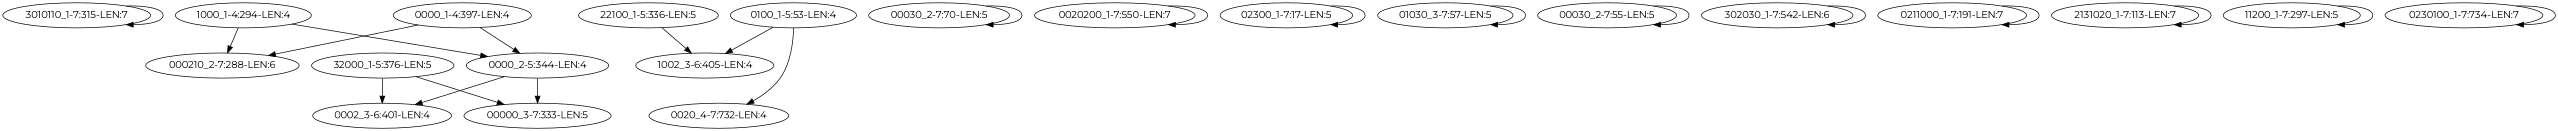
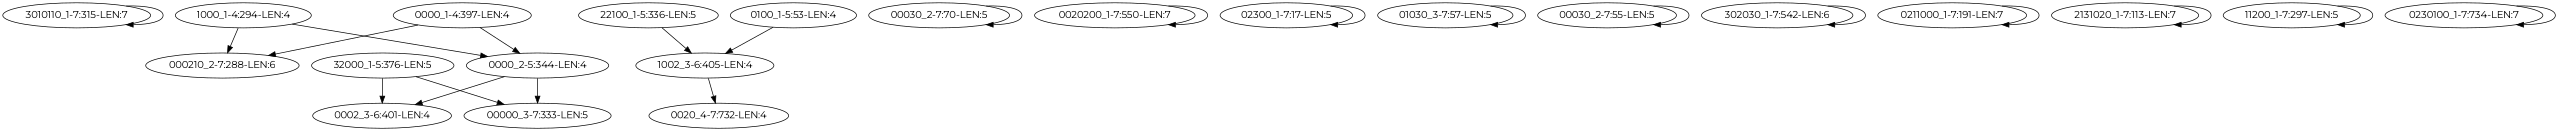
edge "0100_1-5:53-LEN:4" -> "0020_4-7:732-LEN:4": now "1002_3-6:405-LEN:4" -> "0020_4-7:732-LEN:4"
